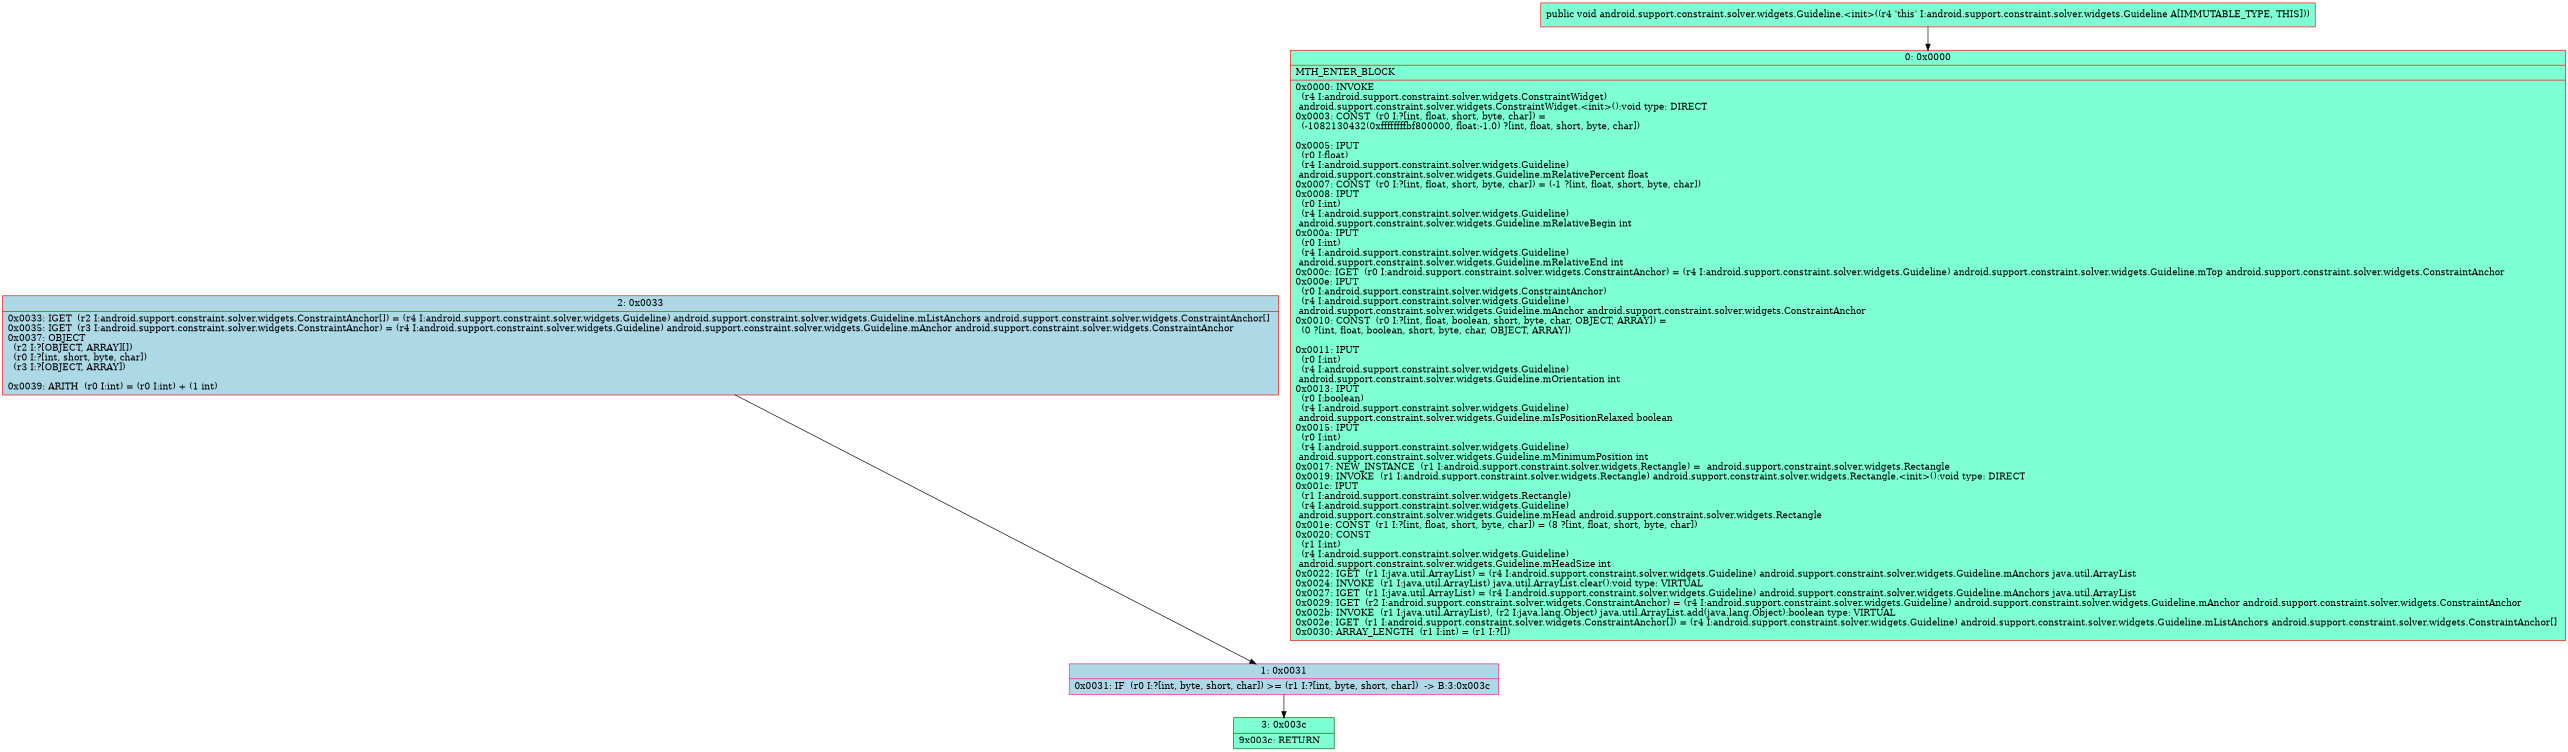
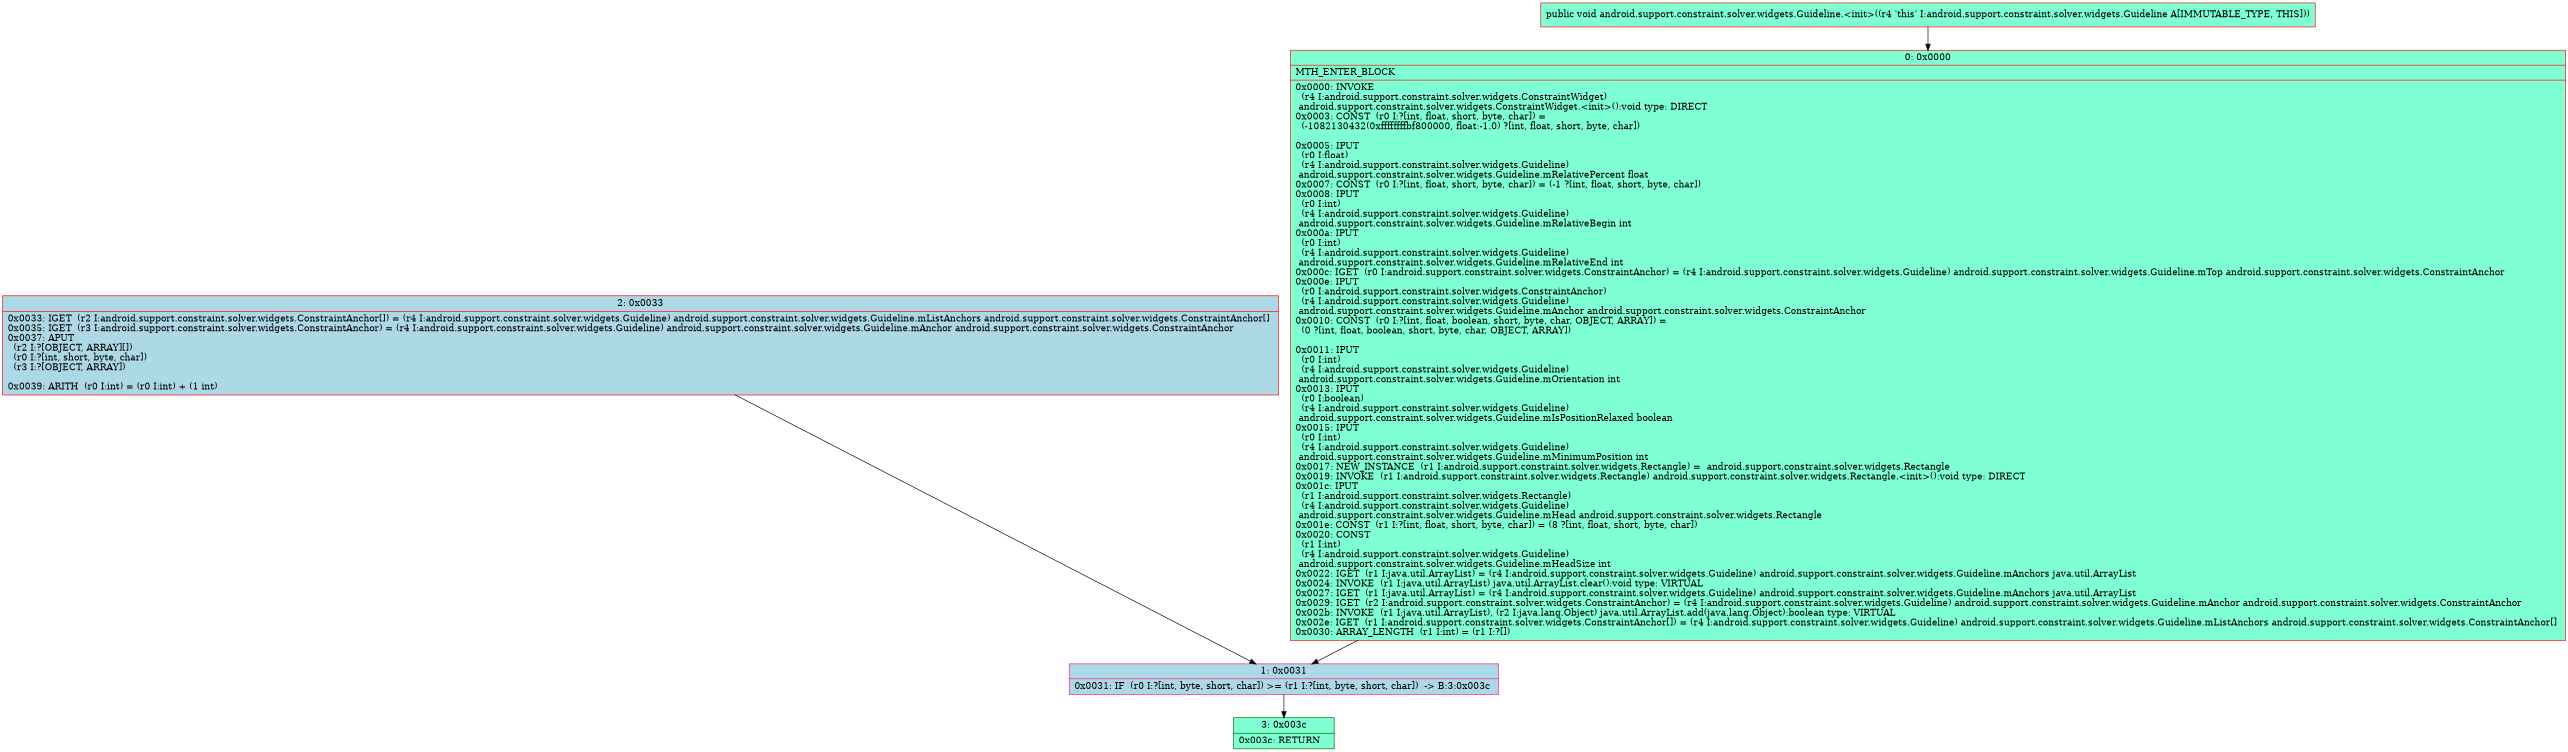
node "2: 0x0033": text "0x0037: OBJECT" -> "0x0037: APUT"
edge "0: 0x0000" -> "1: 0x0031": added
node "3: 0x003c": text "9x003c: RETURN" -> "0x003c: RETURN"
